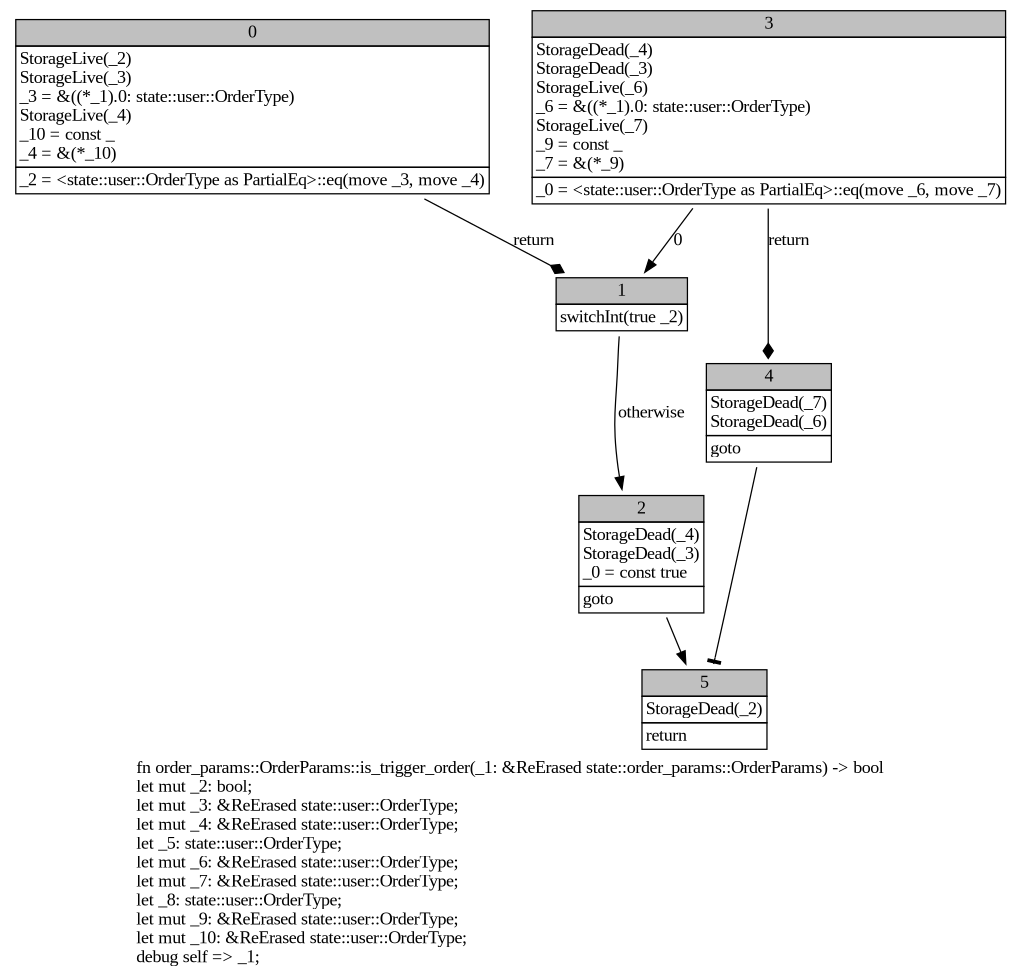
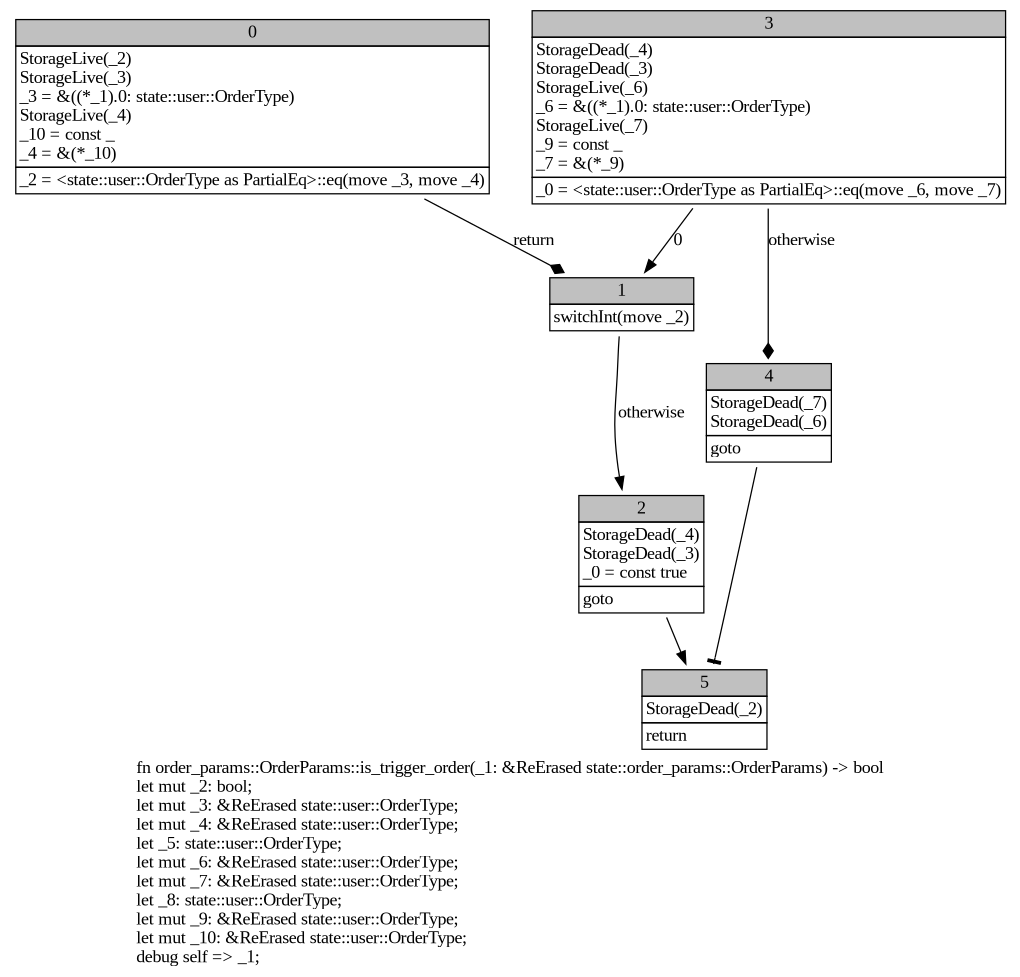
edge "3" -> "4": label "return" -> "otherwise"
node "1": text "switchInt(true _2)" -> "switchInt(move _2)"
